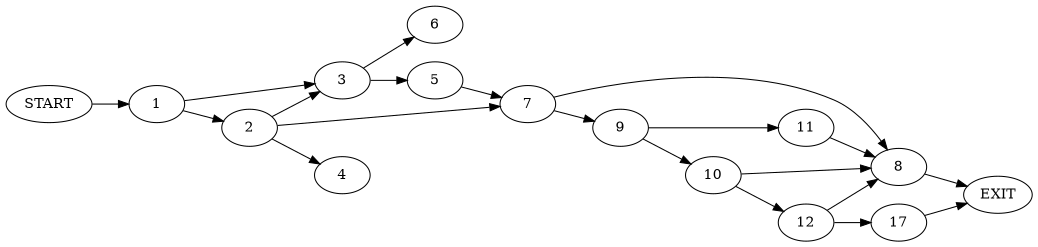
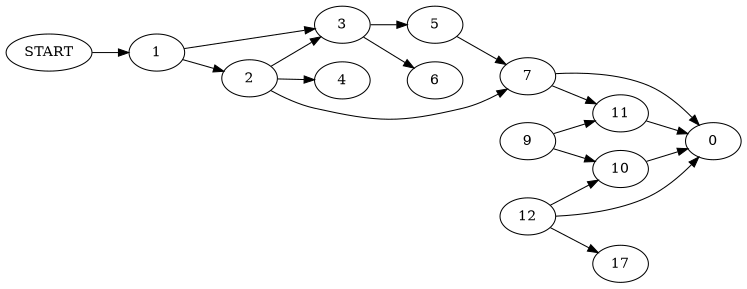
edge "7" -> "9": now "7" -> "11"
node "8": label "8" -> "0"
node "EXIT": removed
edge "10" -> "12": reversed
